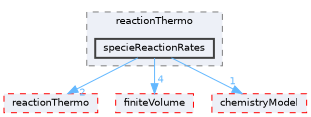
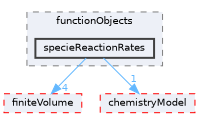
cluster "reactionThermo": label "reactionThermo" -> "functionObjects"
node "reactionThermo": removed
